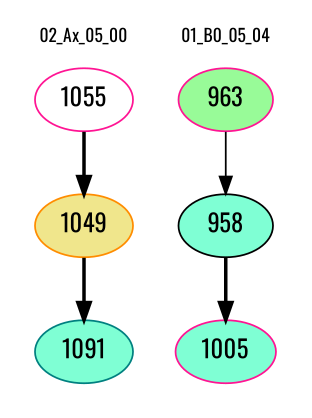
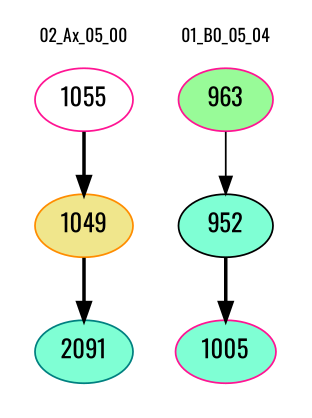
node "958": label "958" -> "952"
node "1091": label "1091" -> "2091"
